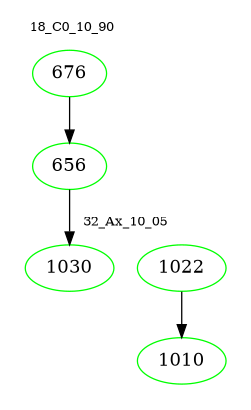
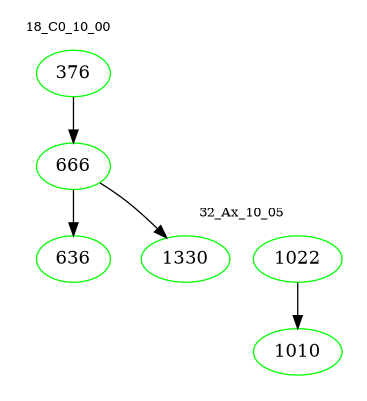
cluster "18_C0_10_90": label "18_C0_10_90" -> "18_C0_10_00"
node "676": label "676" -> "376"
node "656": label "656" -> "666"
node "636": added
node "1030": label "1030" -> "1330"
